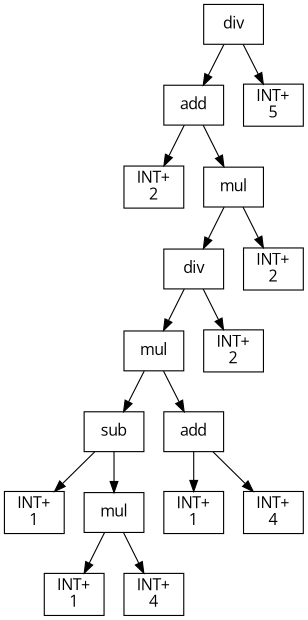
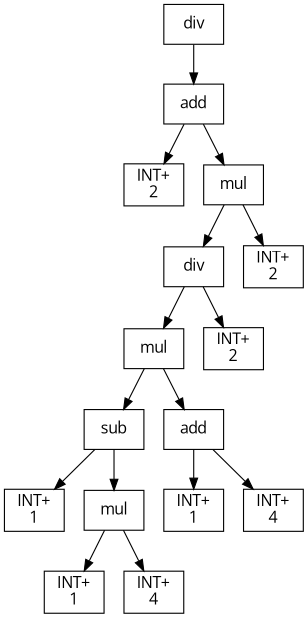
node "INT+ 5": removed
